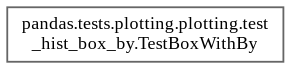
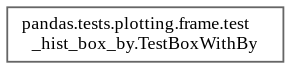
node "pandas.tests.plotting.plotting.test _hist_box_by.TestBoxWithBy": label "pandas.tests.plotting.plotting.test _hist_box_by.TestBoxWithBy" -> "pandas.tests.plotting.frame.test _hist_box_by.TestBoxWithBy"
